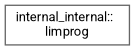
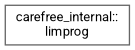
node "internal_internal:: limprog": label "internal_internal:: limprog" -> "carefree_internal:: limprog"
